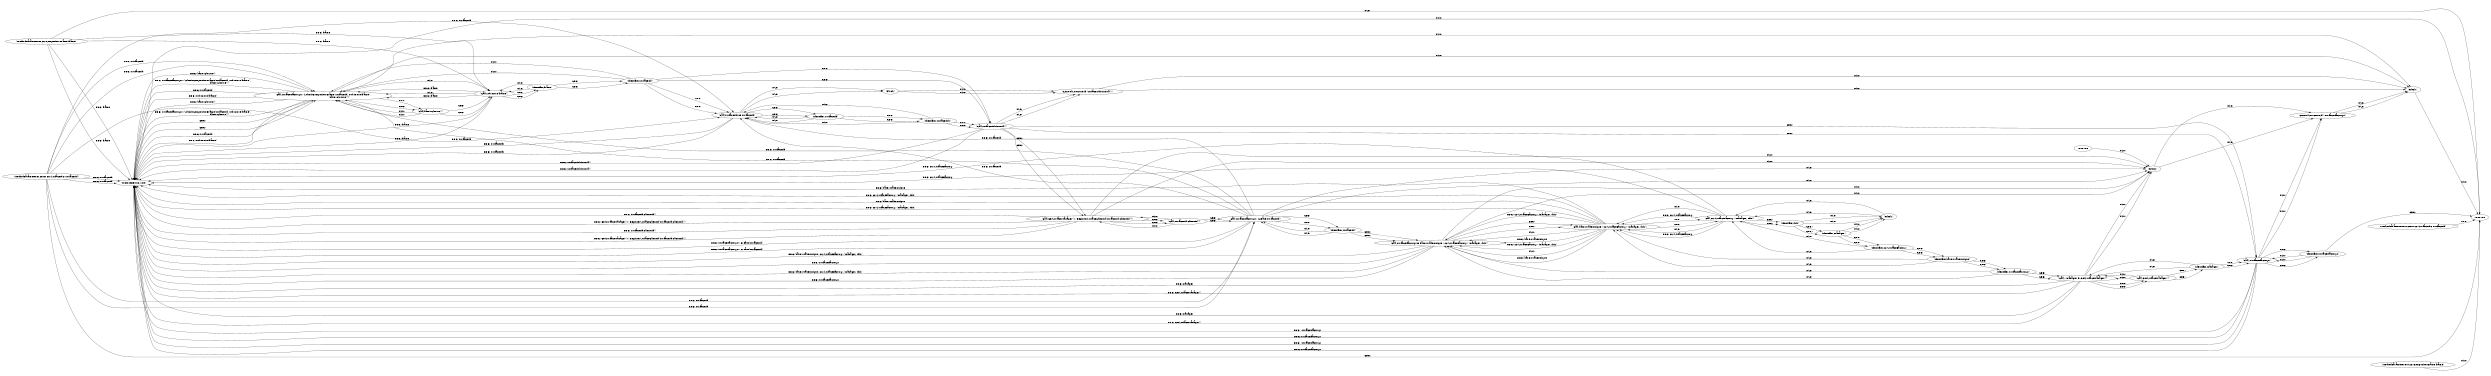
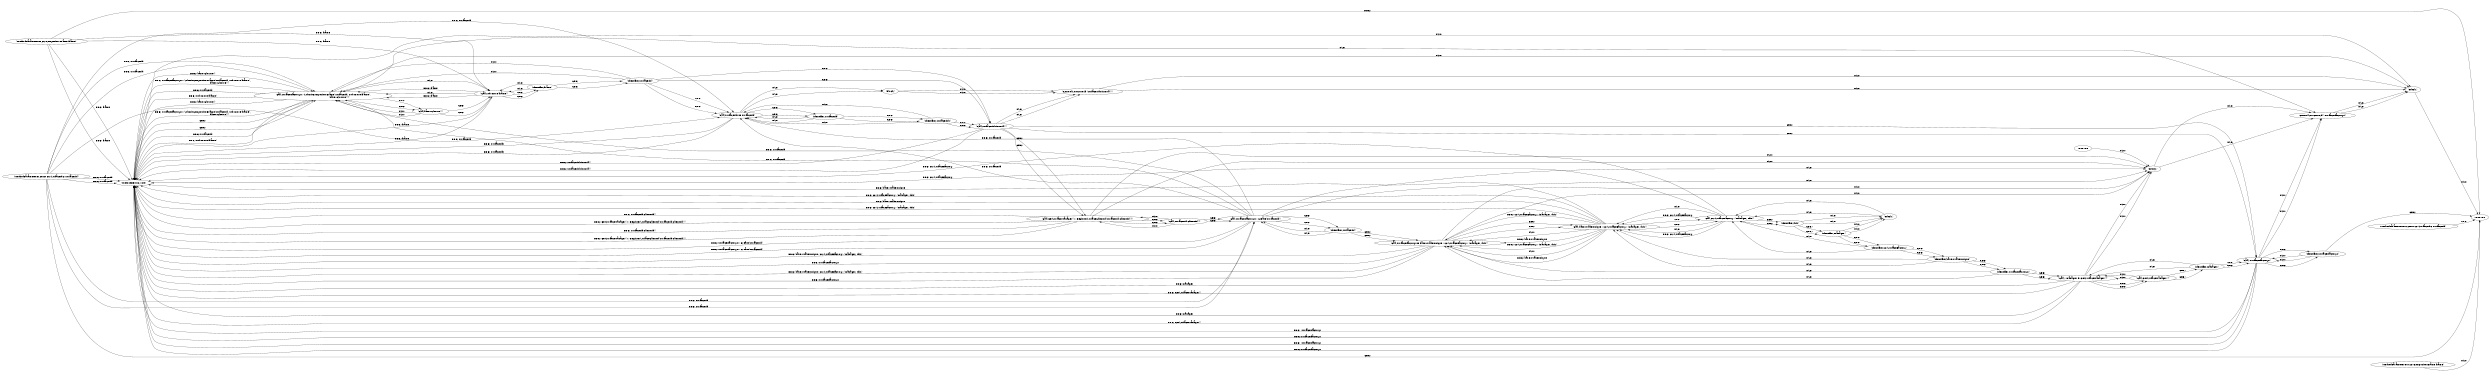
edge "(MethodParameterIn,cc::CompositorFrame frame)" -> "1000100": label "AST: " -> "DDG: "
edge "(MethodReturn,void)" -> "1000100": now "(MethodReturn,void)" -> "(ControlStructure,if (!surface_factory_))"
